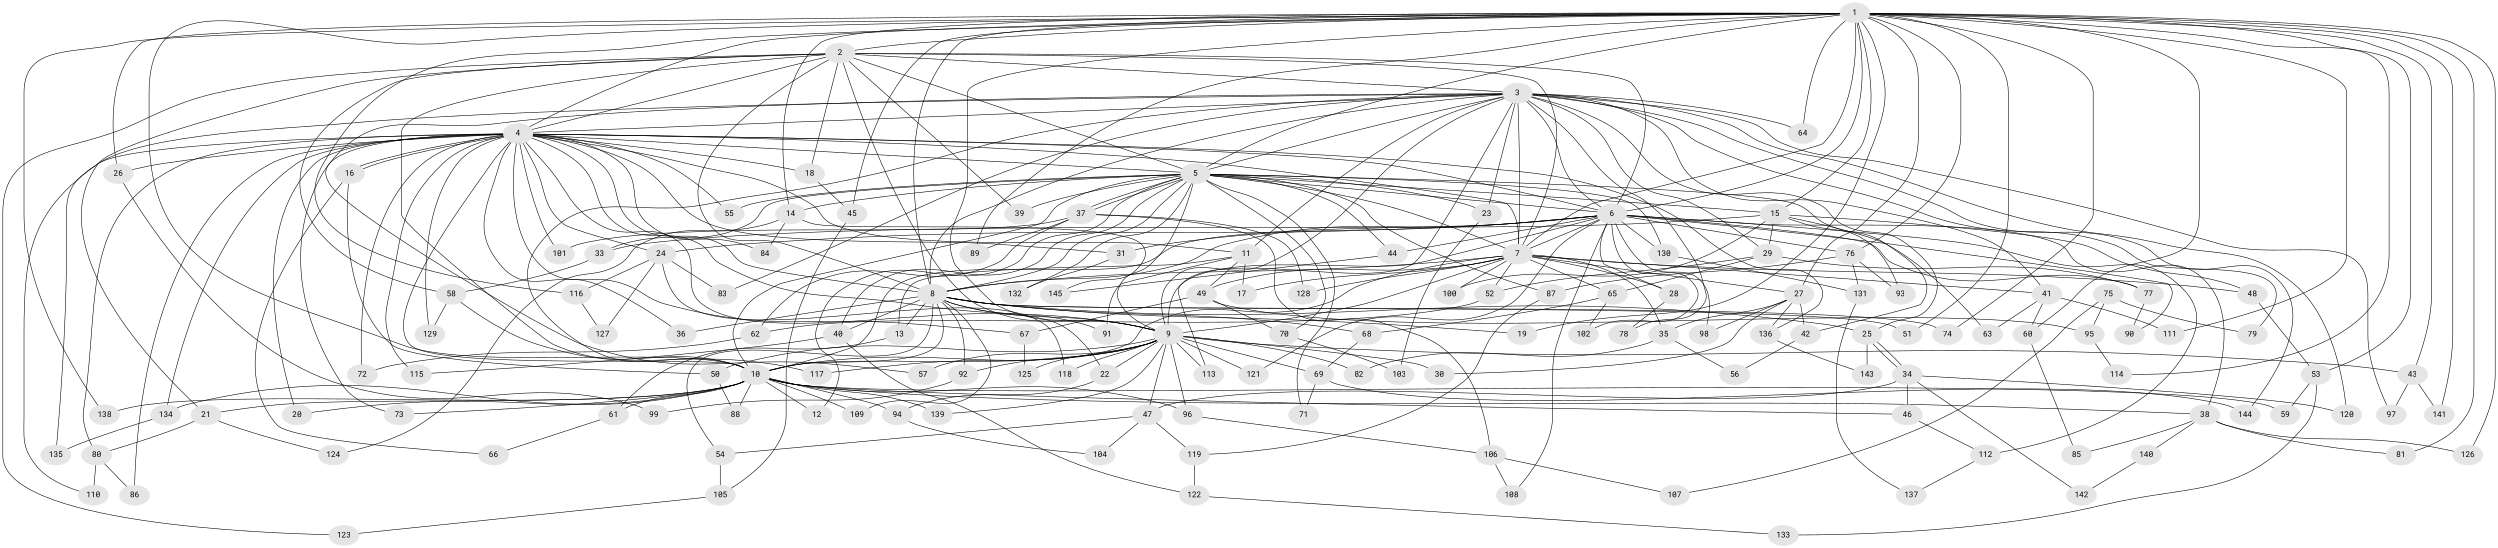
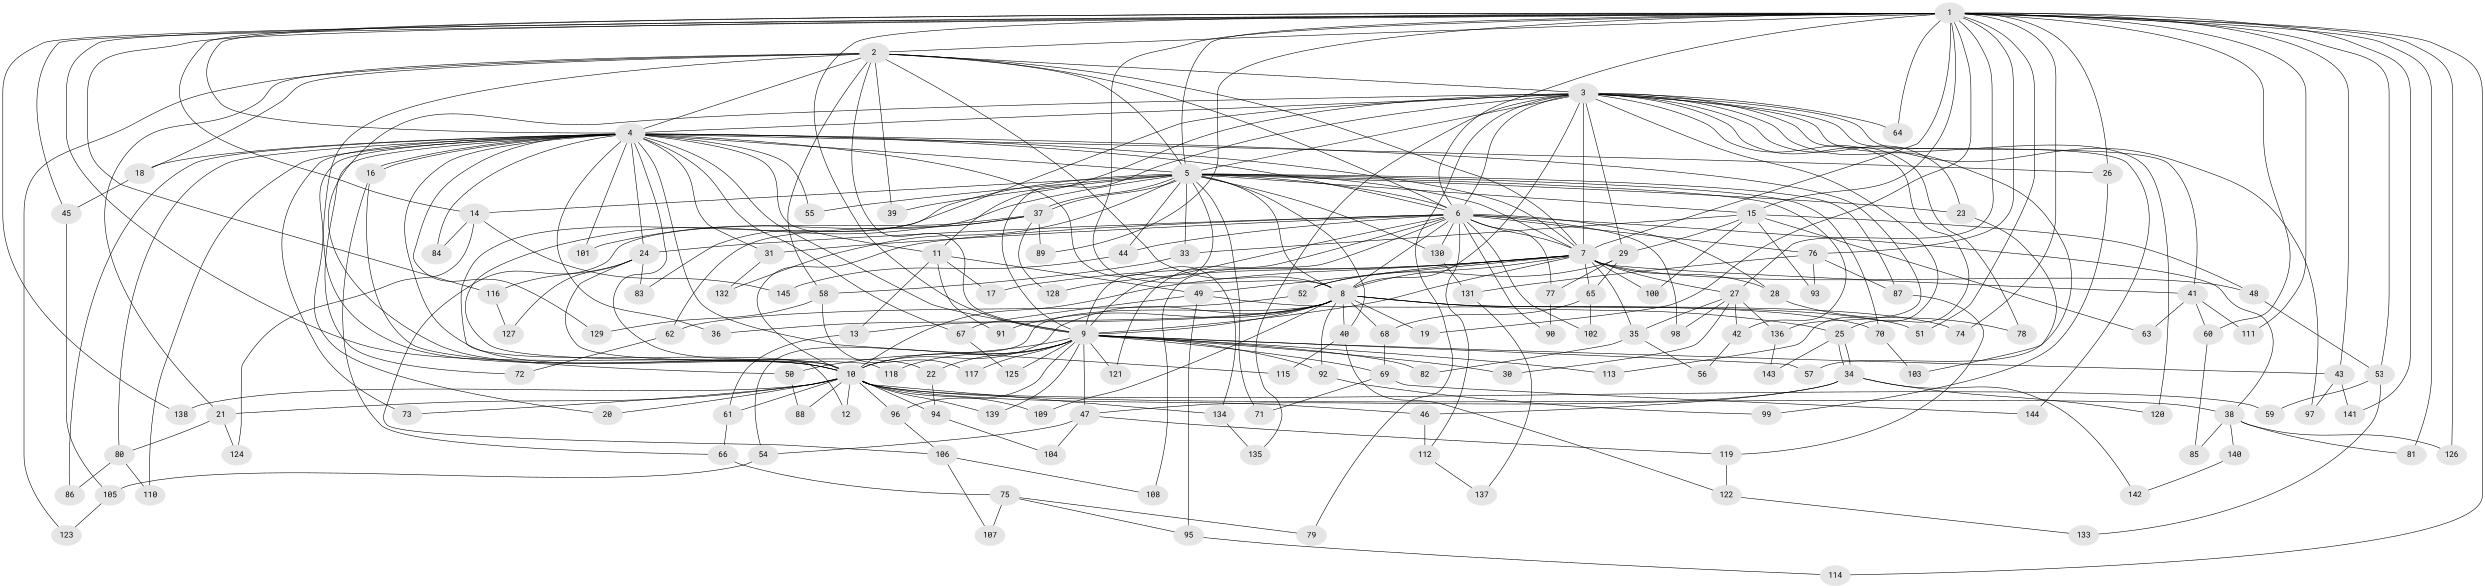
edge "4" -- "8": removed
edge "66" -- "75": added
